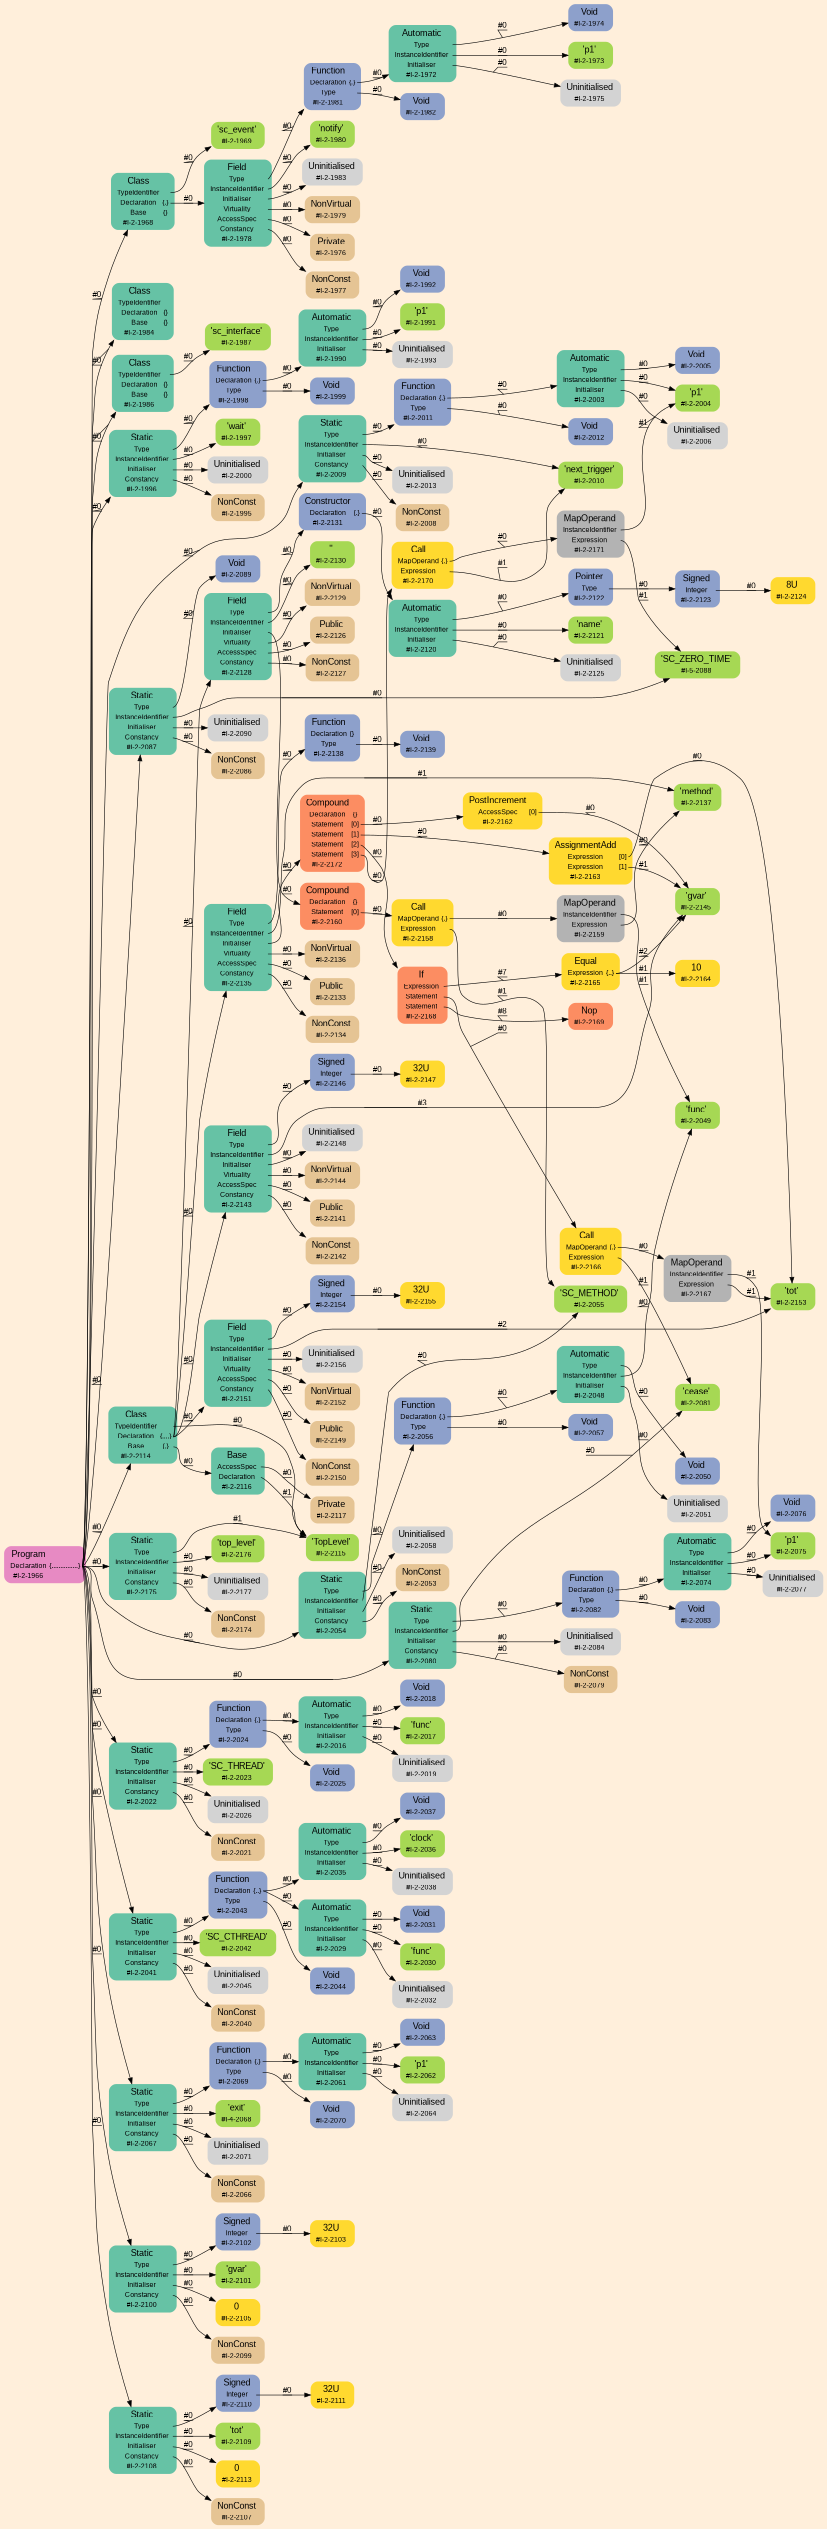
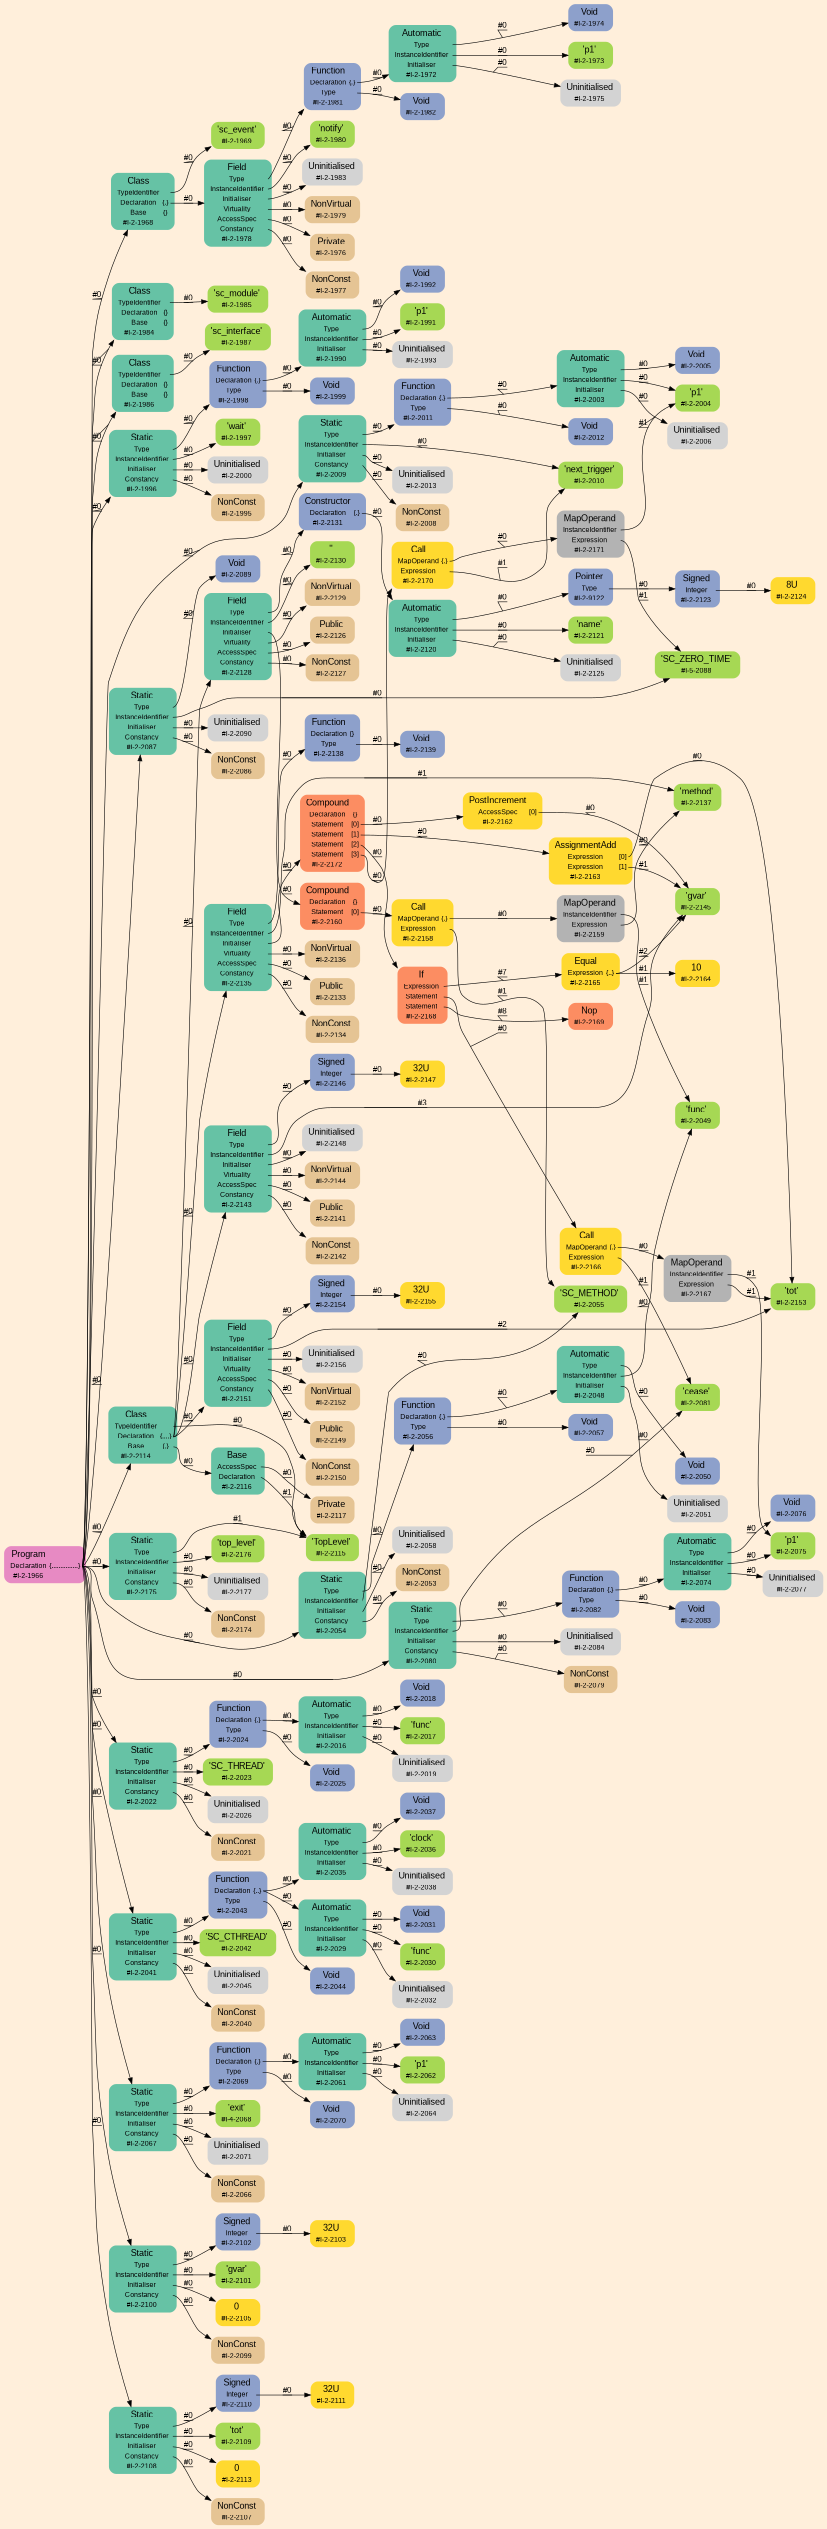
node "'sc_module'": added
node "Pointer": text "#I-2-2122" -> "#I-2-9122"
